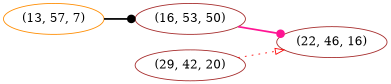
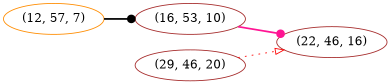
node "(13, 57, 7)": label "(13, 57, 7)" -> "(12, 57, 7)"
node "(16, 53, 50)": label "(16, 53, 50)" -> "(16, 53, 10)"
node "(29, 42, 20)": label "(29, 42, 20)" -> "(29, 46, 20)"
